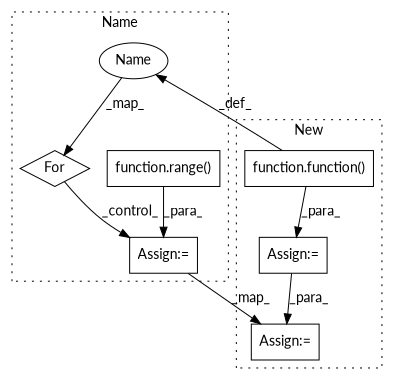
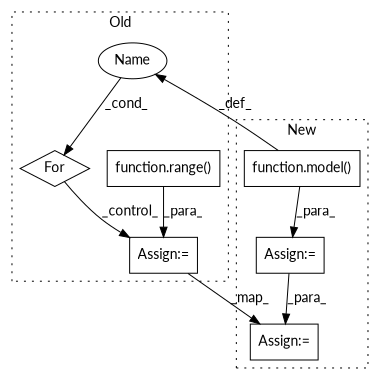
cluster "Name": label "Name" -> "Old"
edge "Name" -> "For": label "_map_" -> "_cond_"
node "function.function()": label "function.function()" -> "function.model()"
